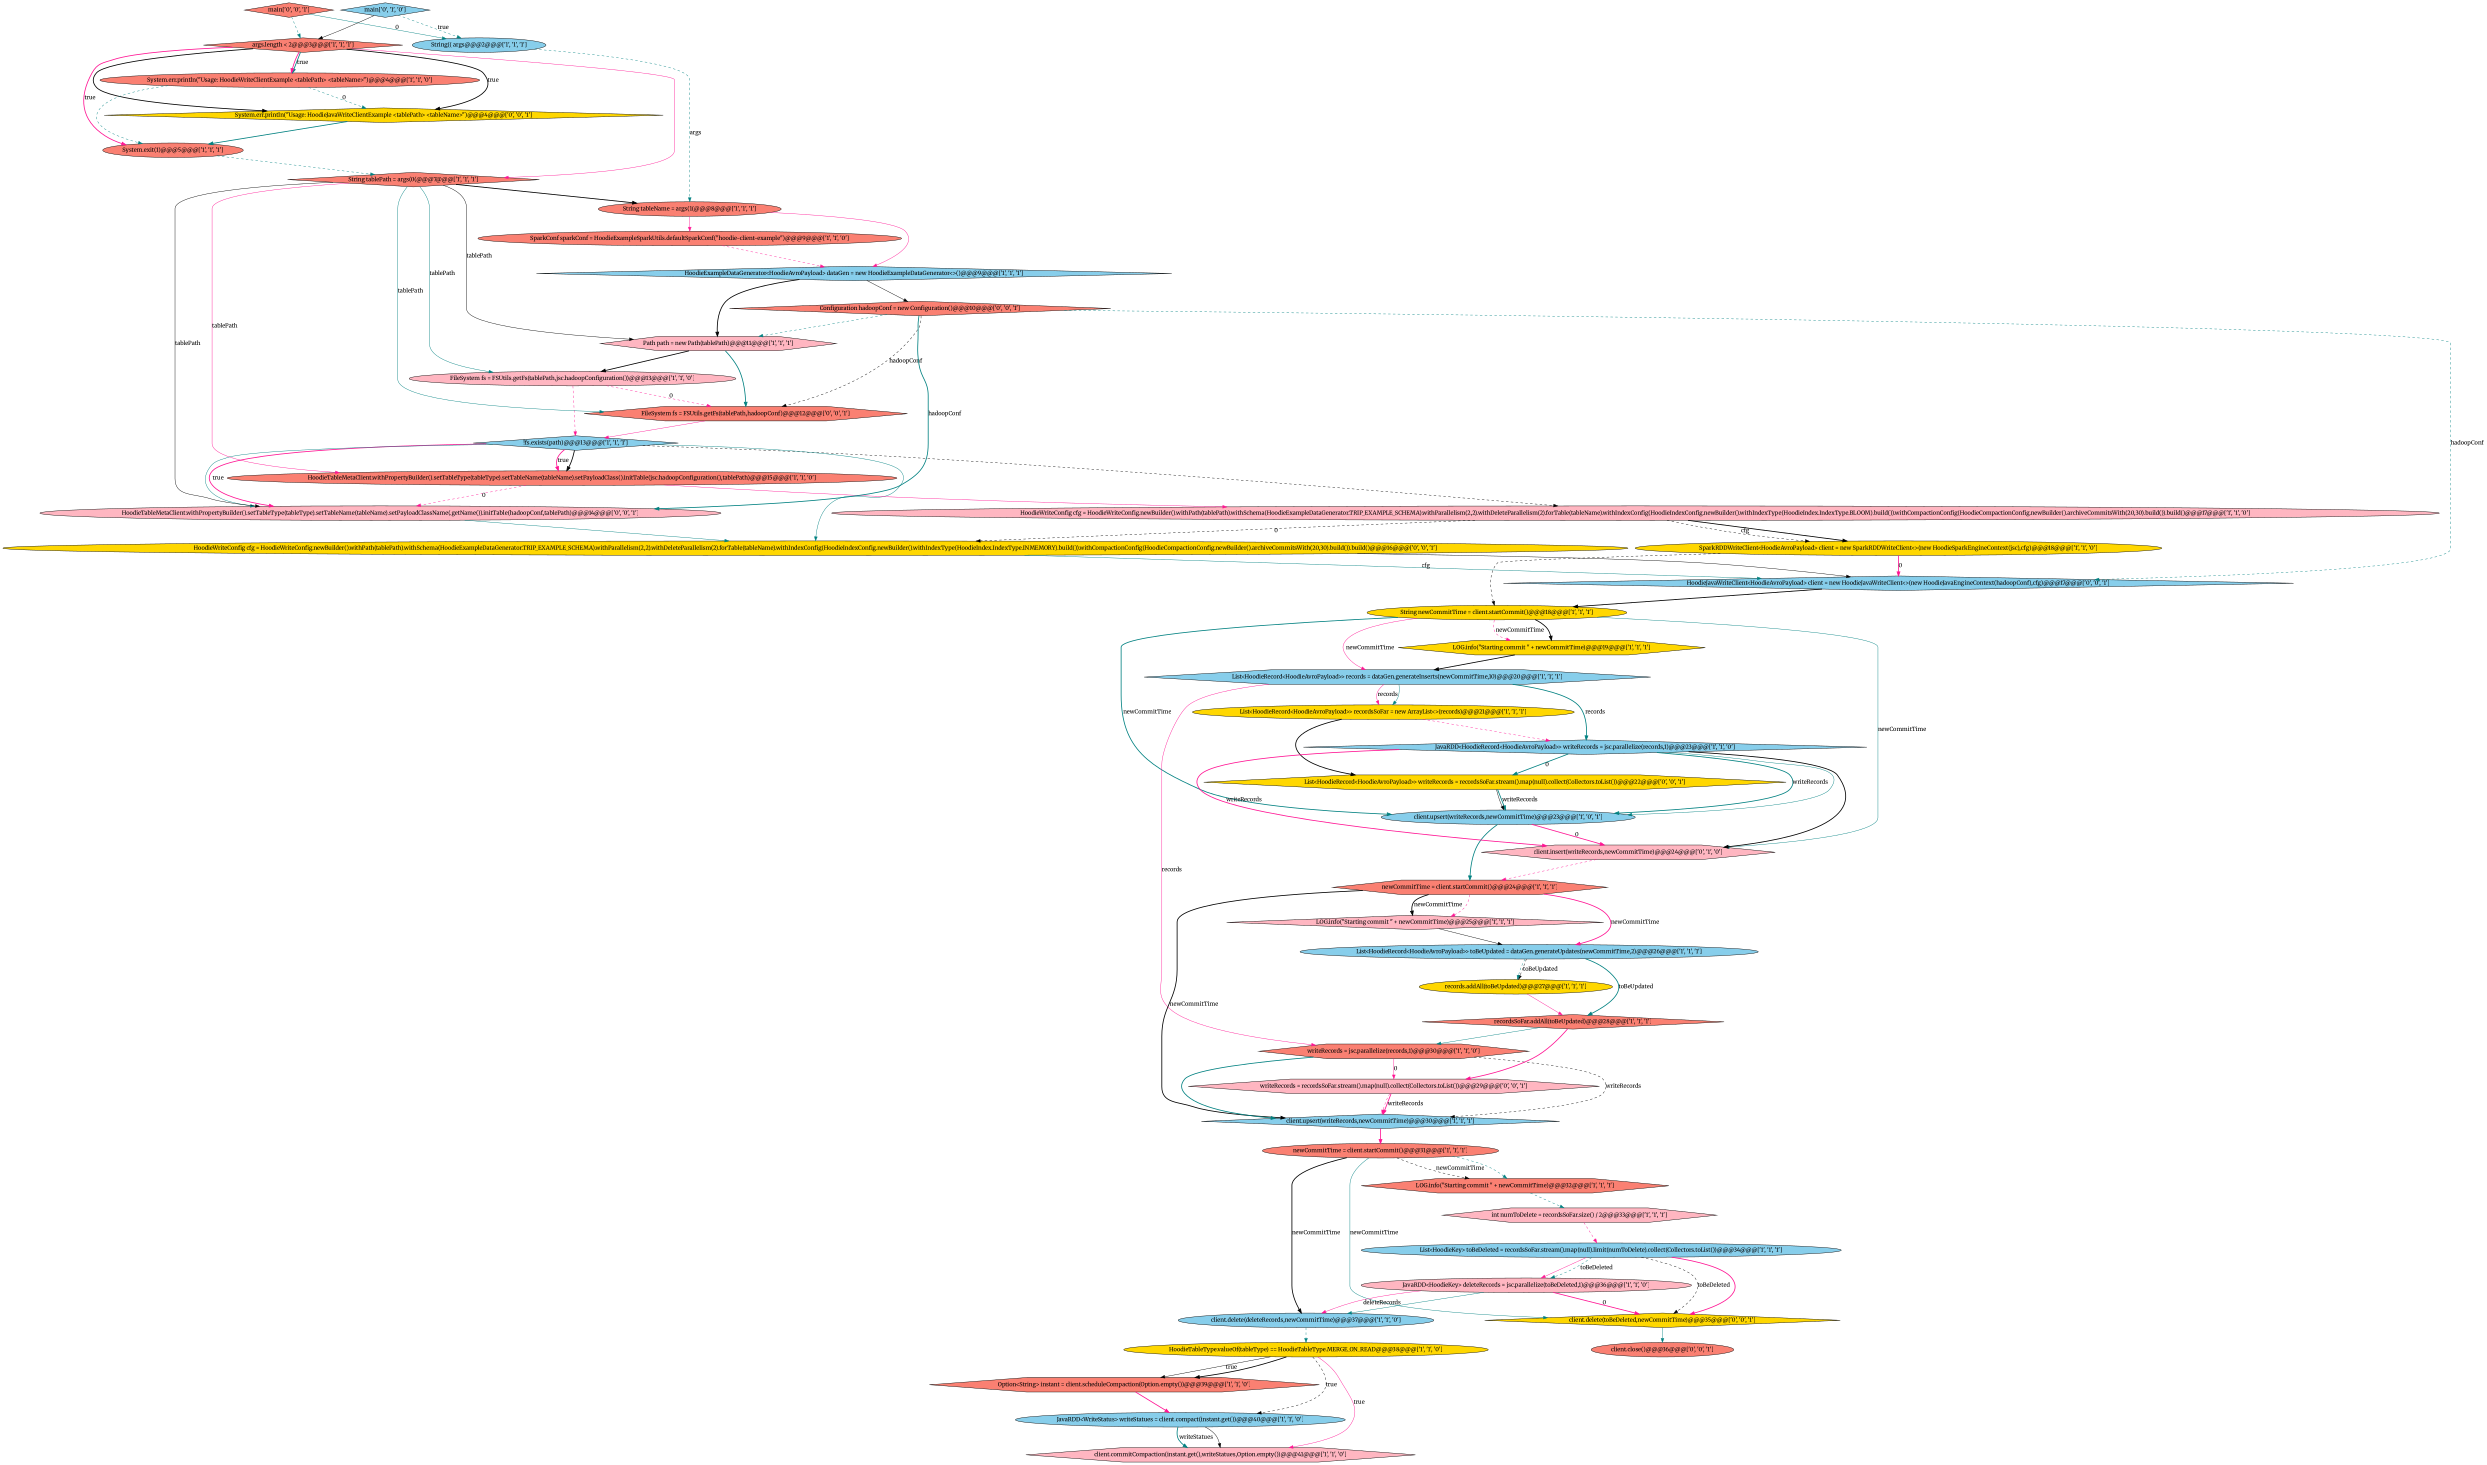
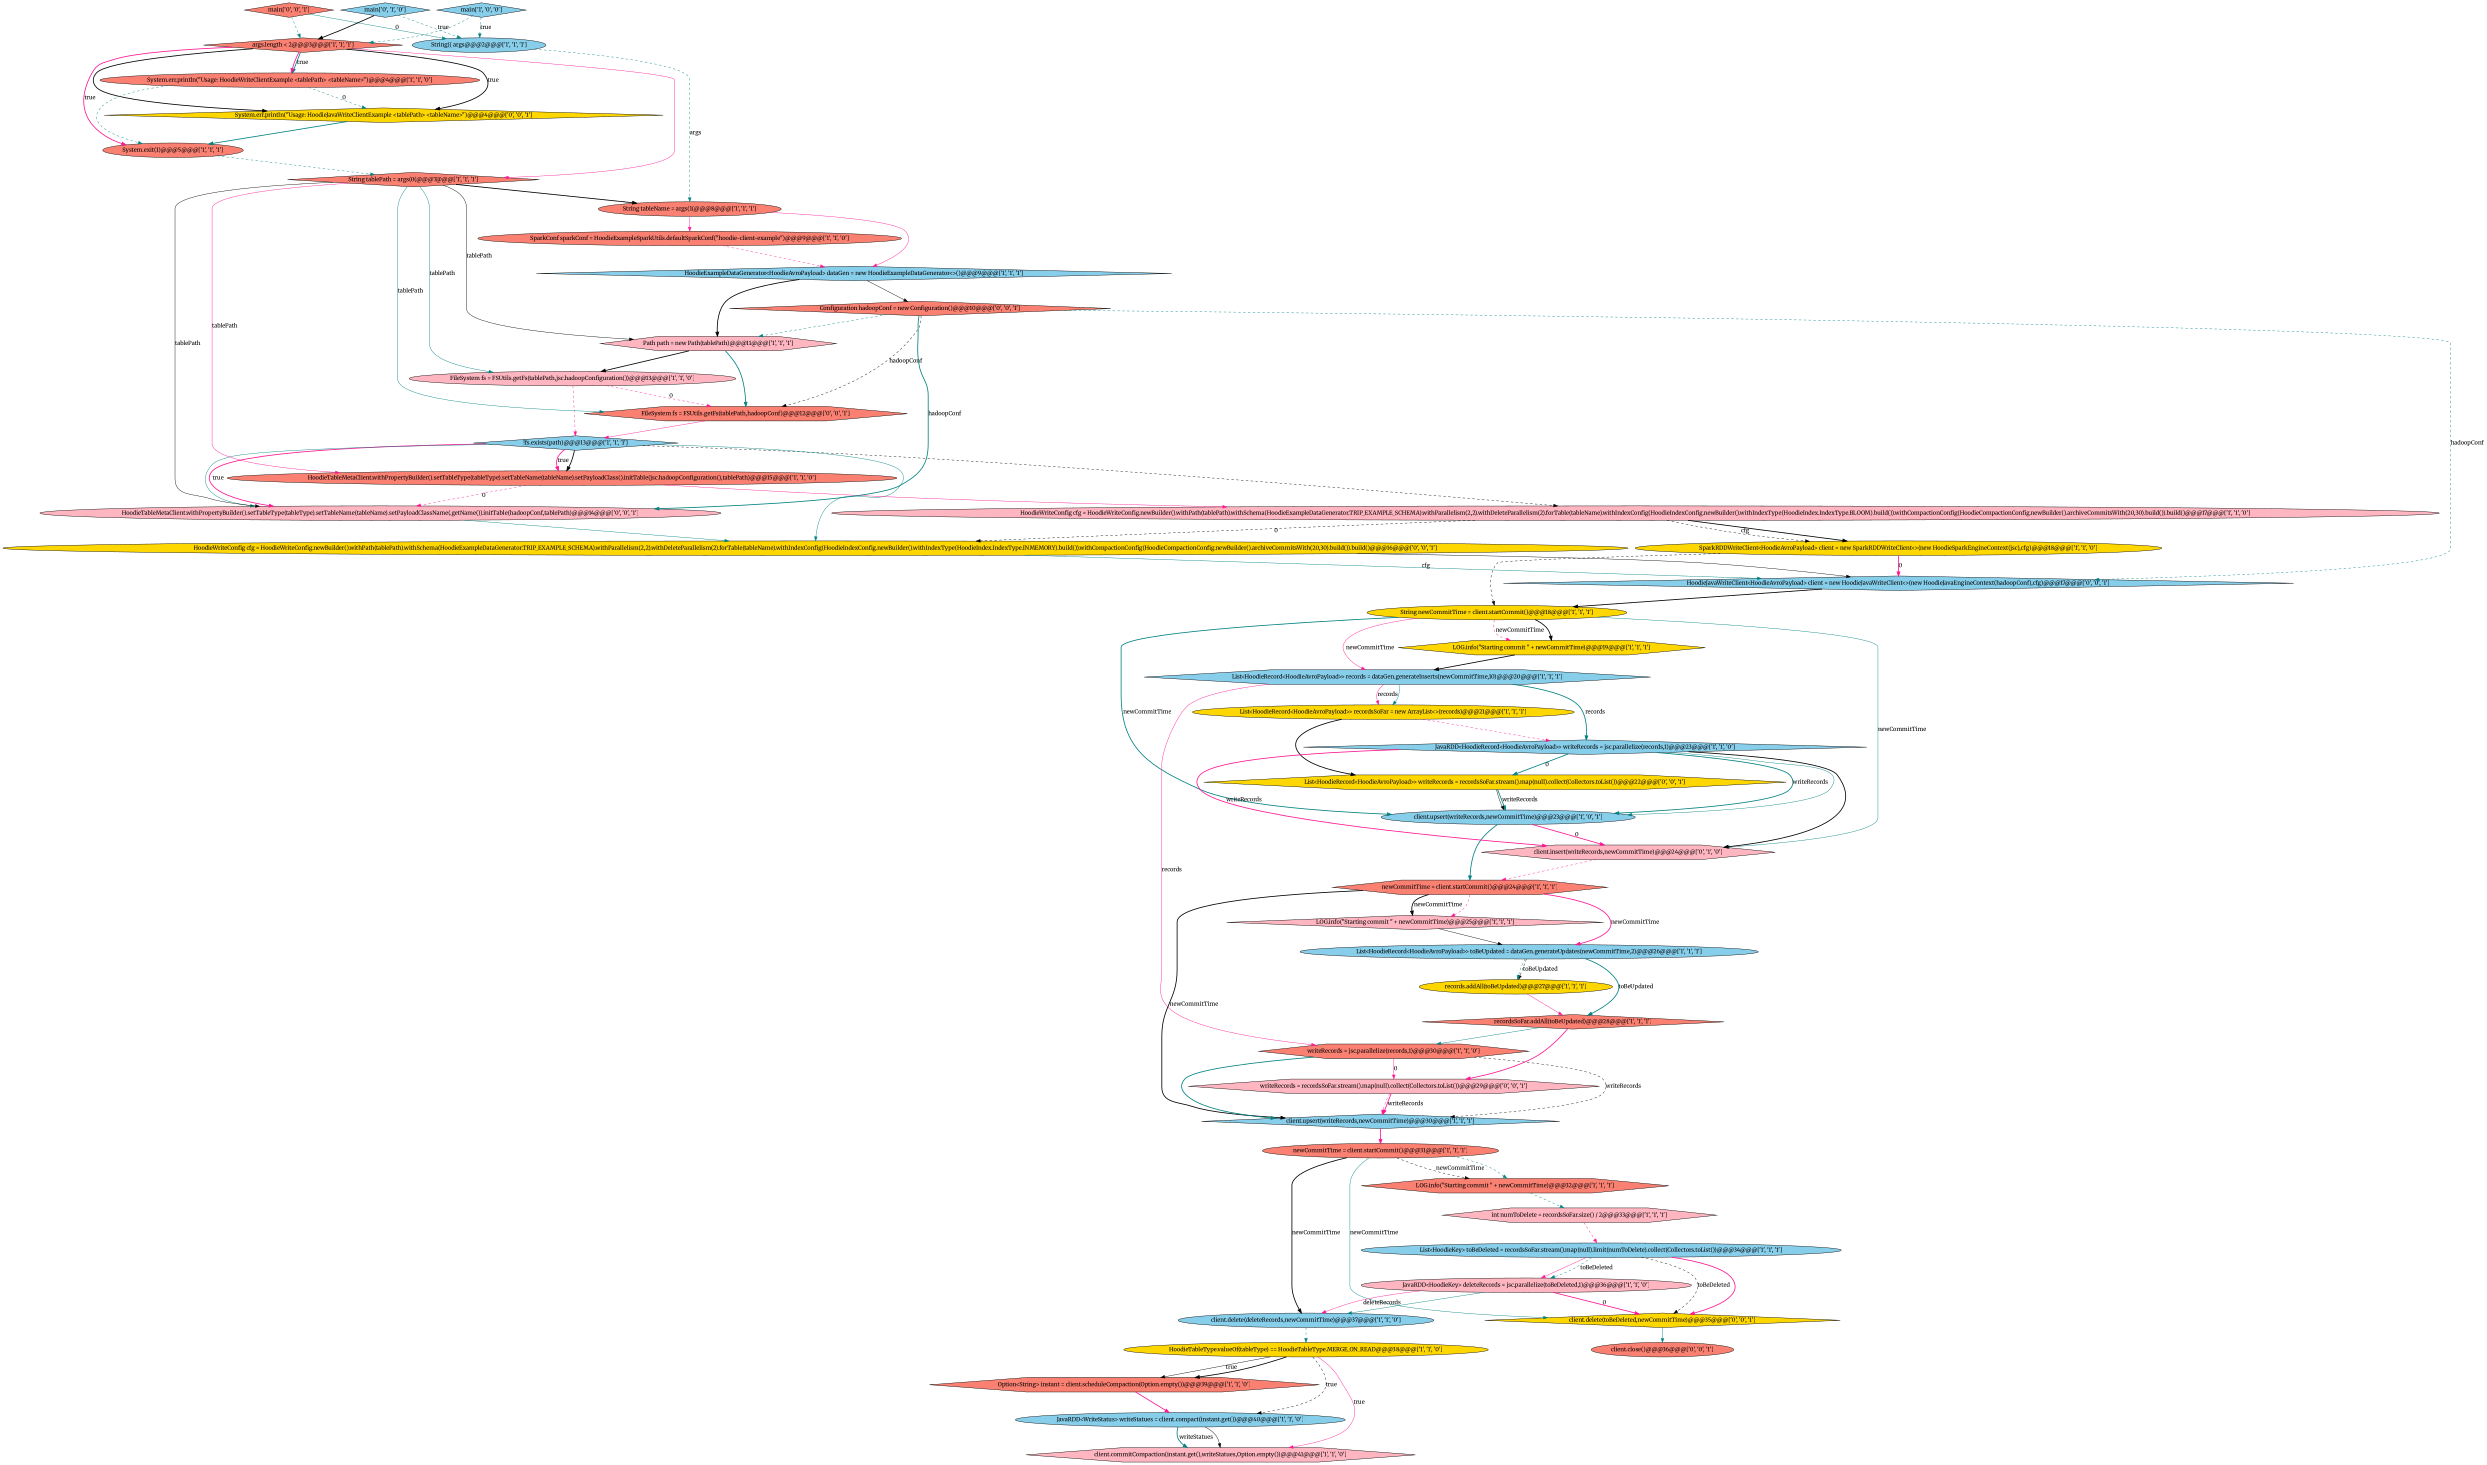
node "main['1', '0', '0']": added
edge "main['0', '1', '0']" -> "args.length < 2@@@3@@@['1', '1', '1']": style solid -> bold
